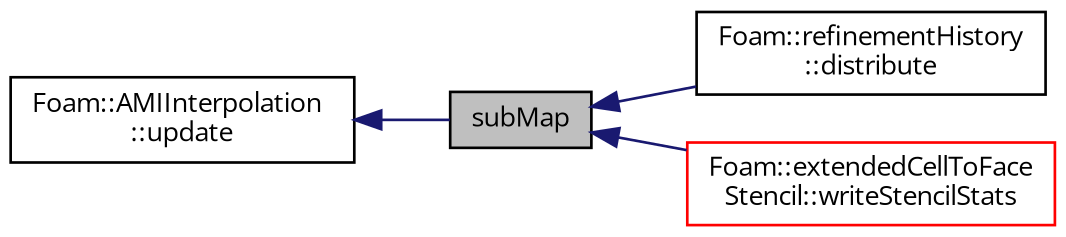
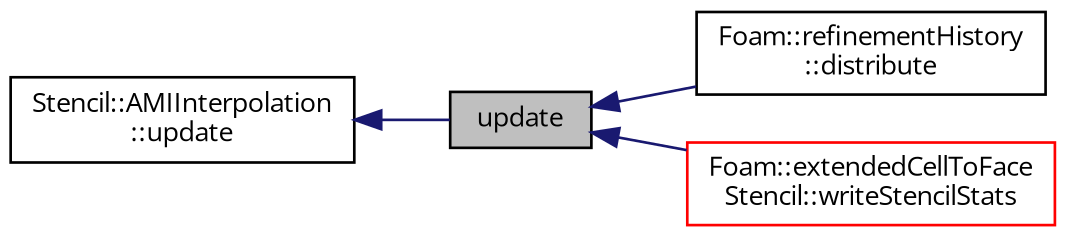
node "Foam::AMIInterpolation ::update": label "Foam::AMIInterpolation ::update" -> "Stencil::AMIInterpolation ::update"
node "subMap": label "subMap" -> "update"
